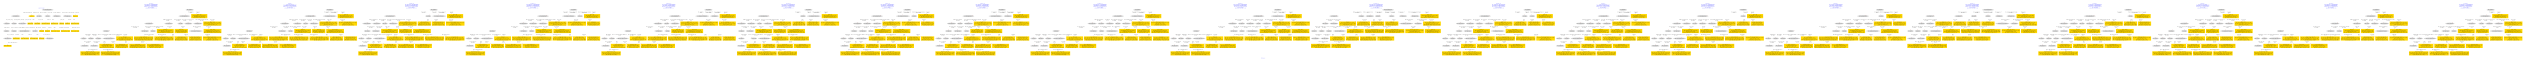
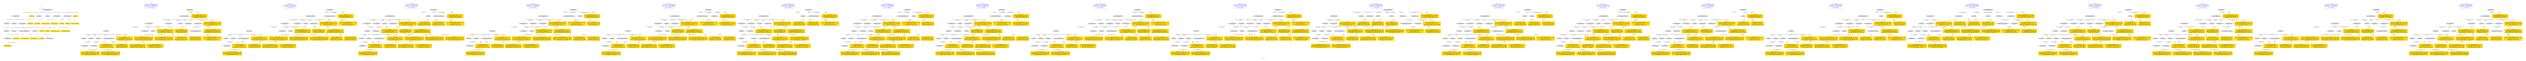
node "Object Latest Date": removed
